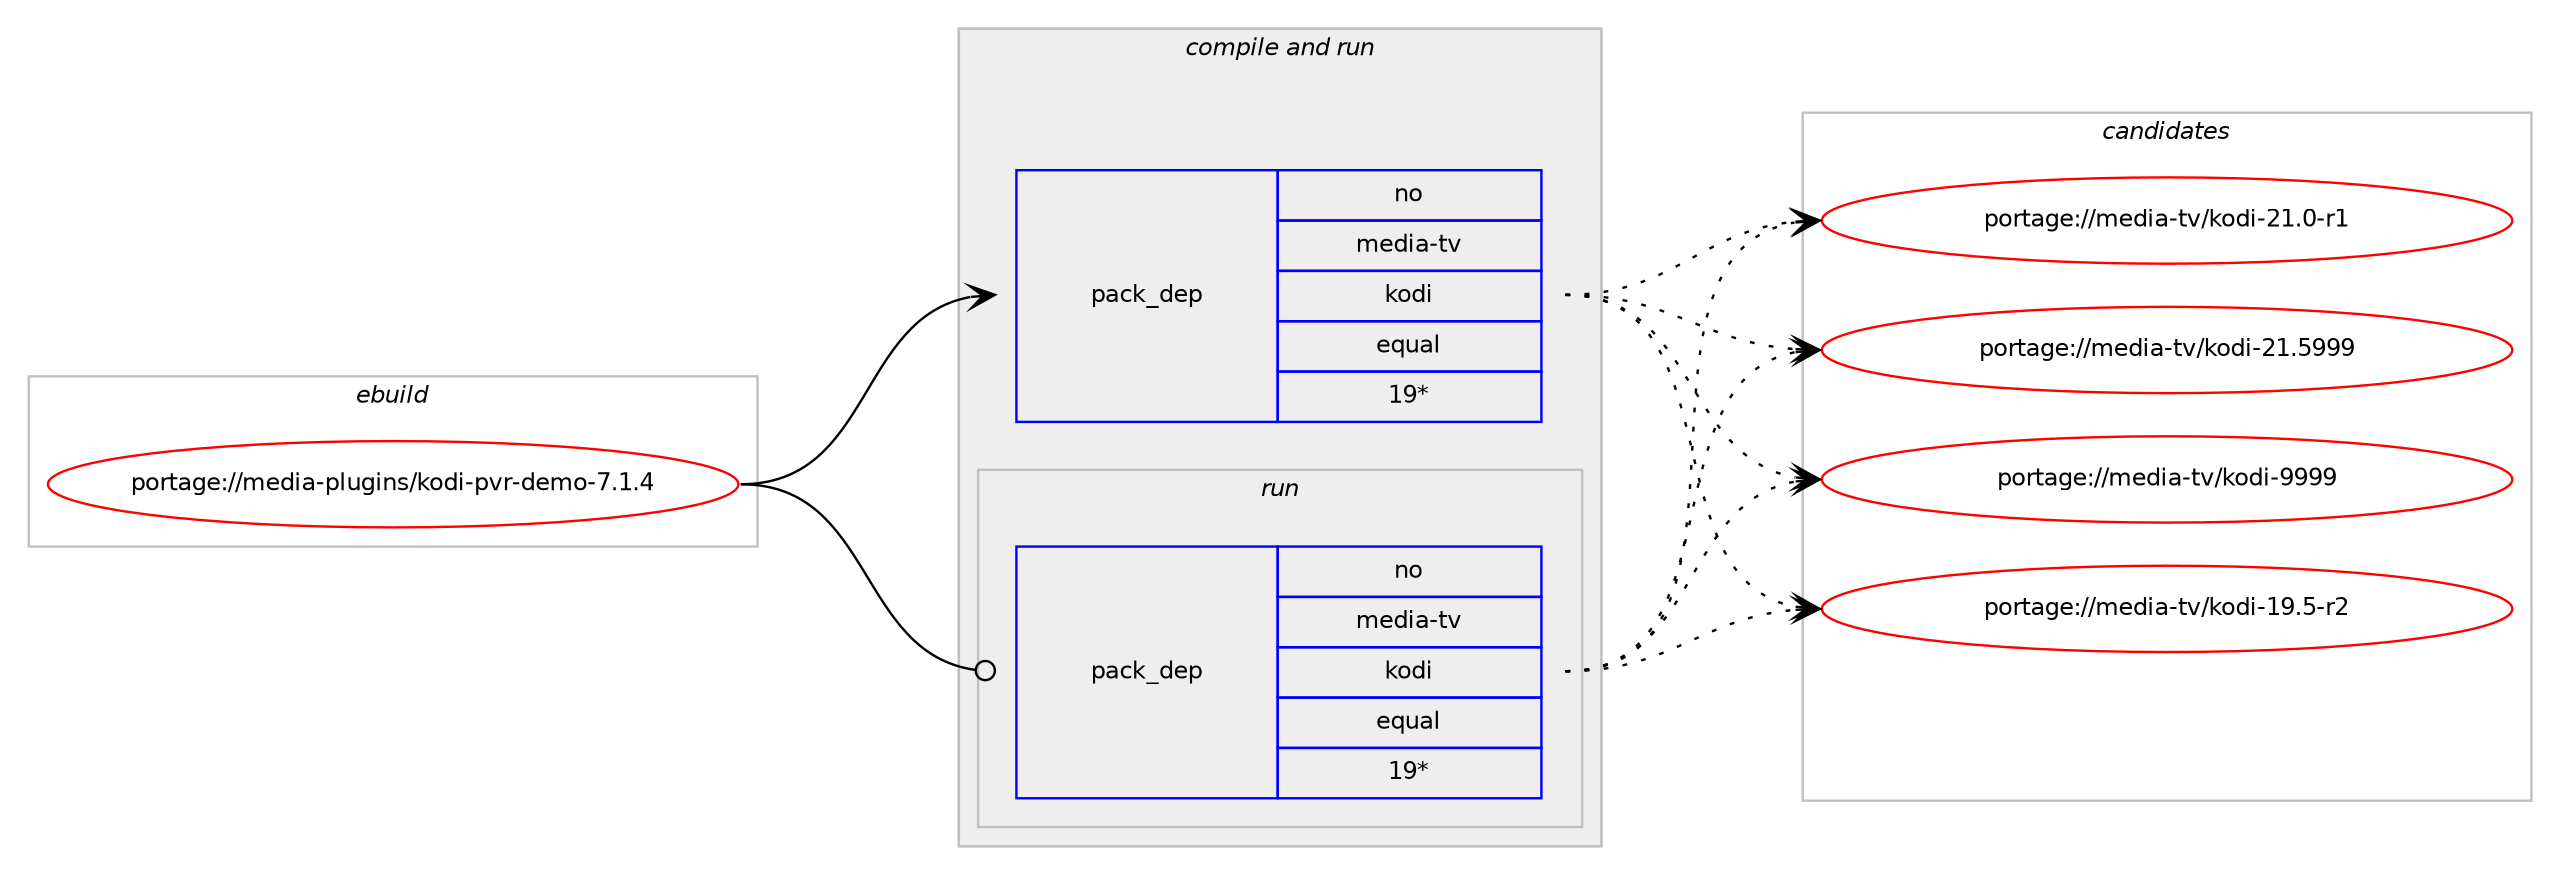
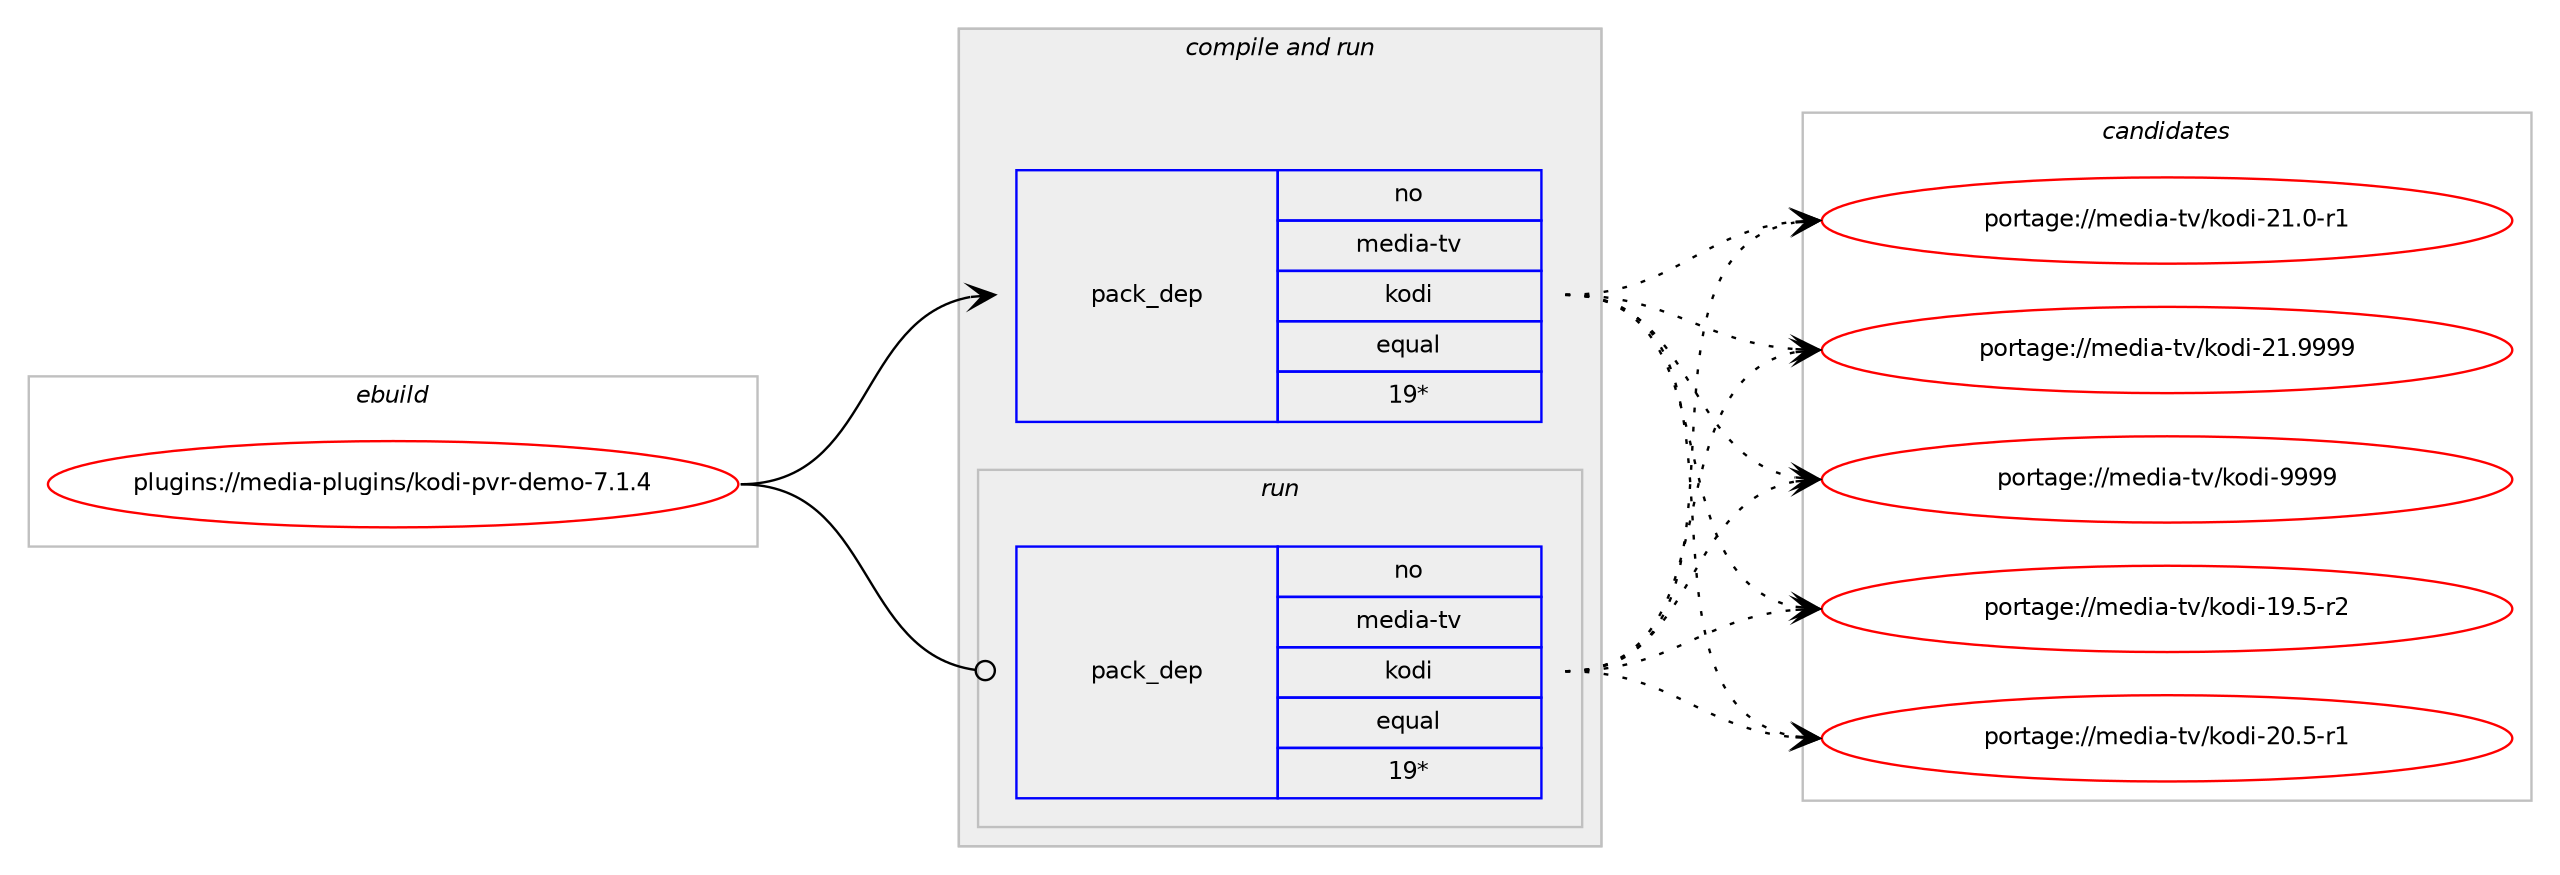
node "portage://media-tv/kodi-21.5999": label "portage://media-tv/kodi-21.5999" -> "portage://media-tv/kodi-21.9999"
node "portage://media-plugins/kodi-pvr-demo-7.1.4": label "portage://media-plugins/kodi-pvr-demo-7.1.4" -> "plugins://media-plugins/kodi-pvr-demo-7.1.4"
node "portage://media-tv/kodi-20.5-r1": added
